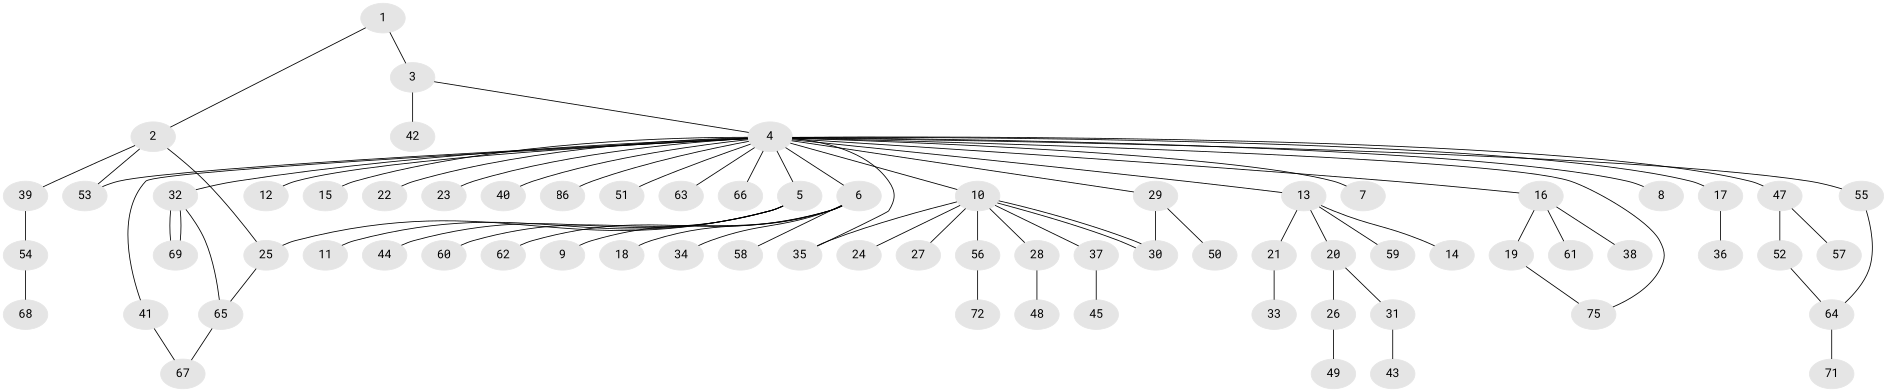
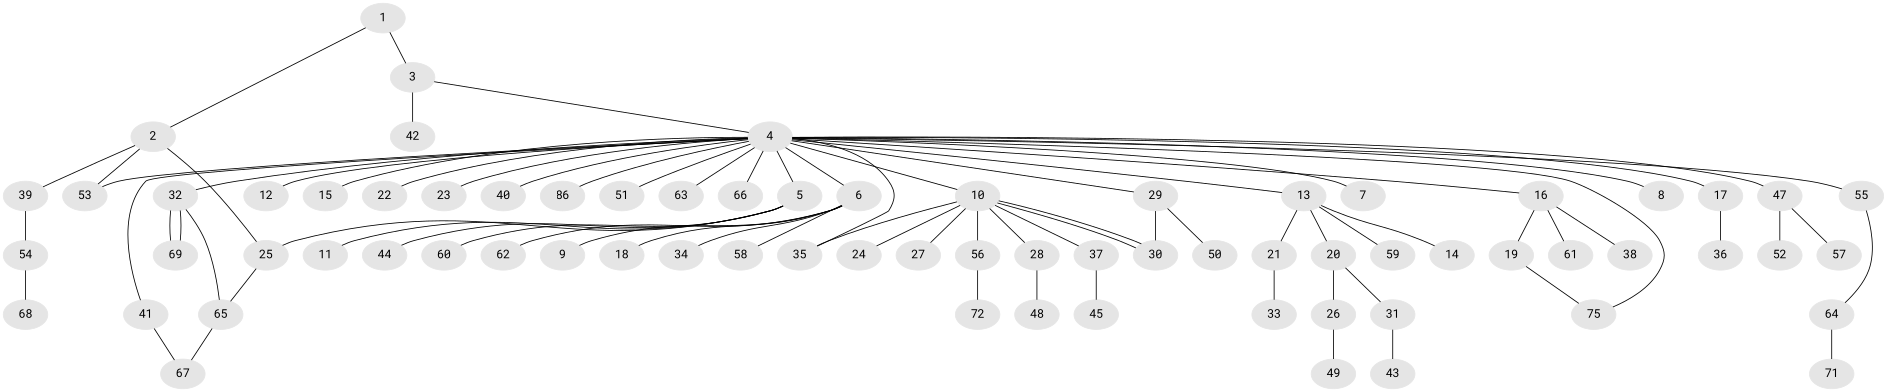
edge "52" -- "64": removed
